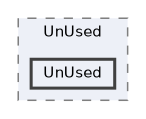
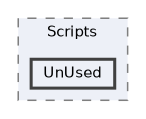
cluster "UnUsed": label "UnUsed" -> "Scripts"
